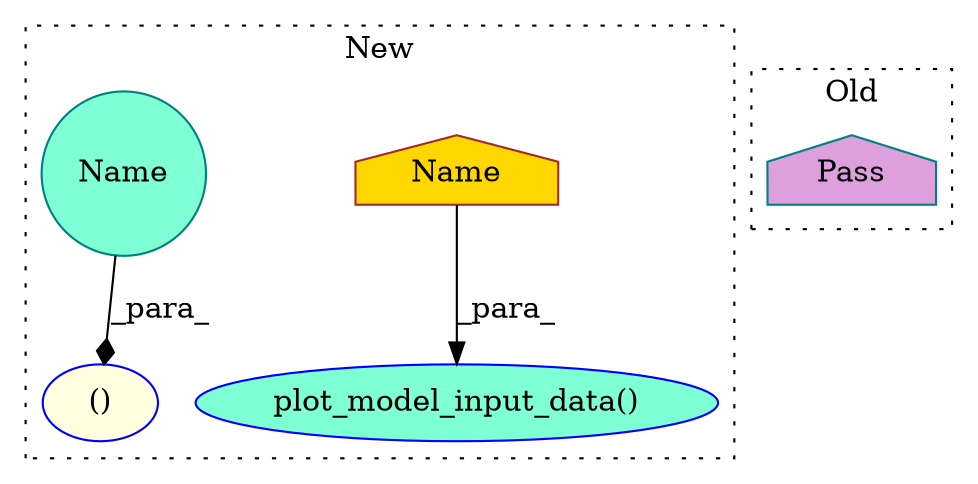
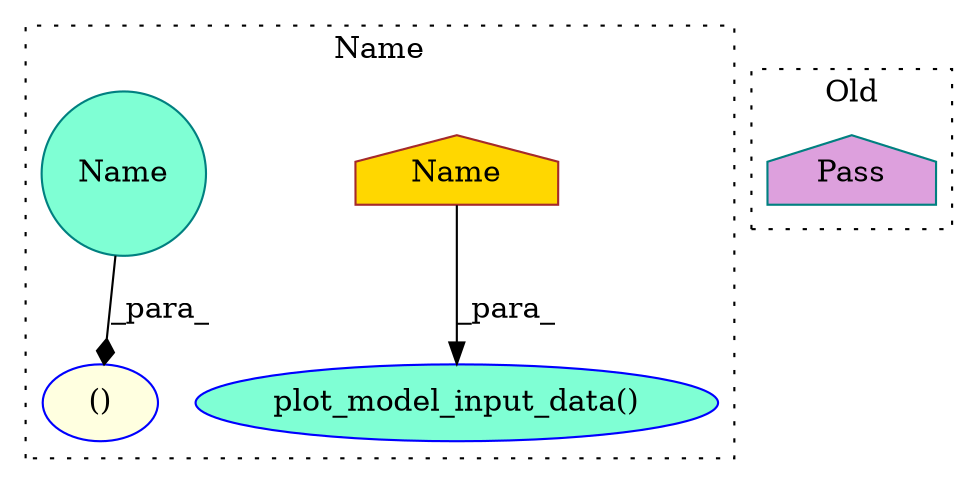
cluster "New": label "New" -> "Name"
